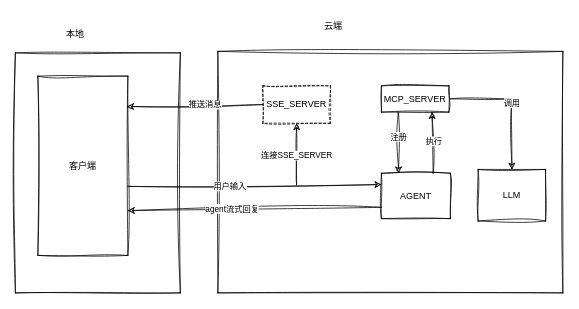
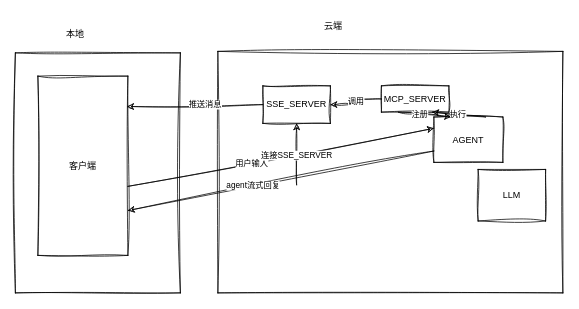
edge "MCP_SERVER" -> "LLM": now "MCP_SERVER" -> "SSE_SERVER"
node "SSE_SERVER": style dashed -> solid
node "AGENT": moved (416, 196) -> (468, 140)
